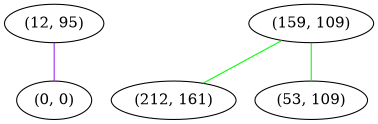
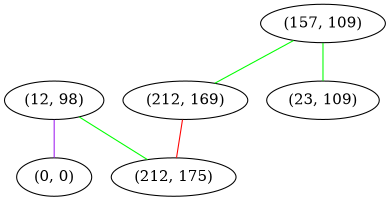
node "(12, 95)": label "(12, 95)" -> "(12, 98)"
node "(159, 109)": label "(159, 109)" -> "(157, 109)"
node "(212, 161)": label "(212, 161)" -> "(212, 169)"
node "(53, 109)": label "(53, 109)" -> "(23, 109)"
node "(212, 175)": added
